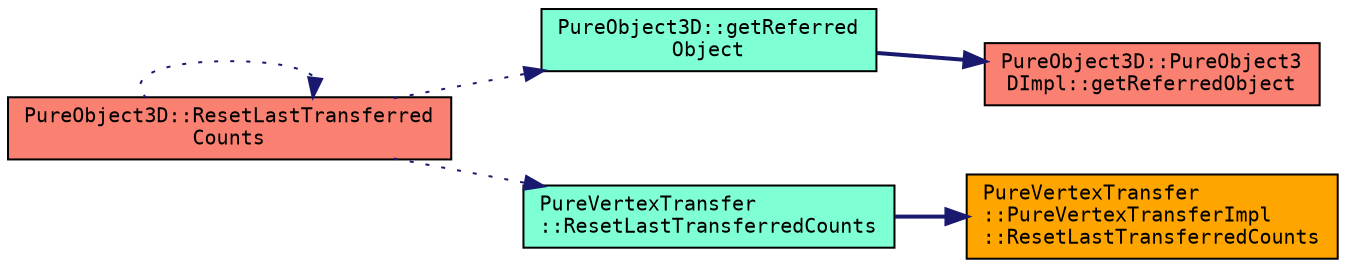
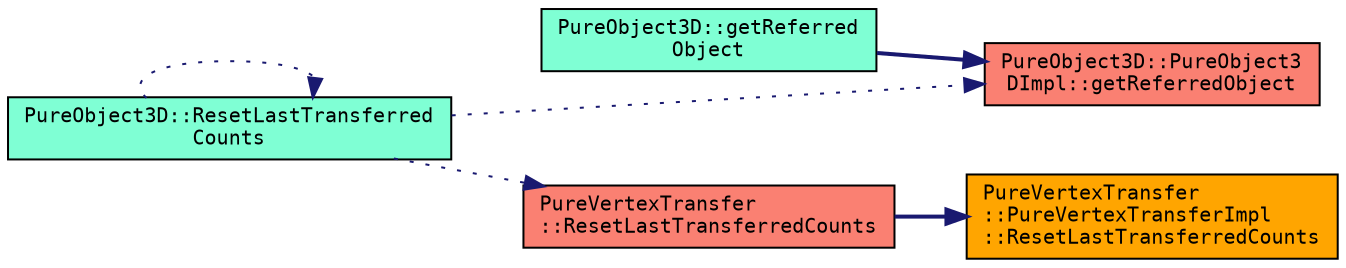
edge "PureObject3D::ResetLastTransferred Counts" -> "PureObject3D::getReferred Object": now "PureObject3D::ResetLastTransferred Counts" -> "PureObject3D::PureObject3 DImpl::getReferredObject"
node "PureObject3D::ResetLastTransferred Counts": fillcolor salmon -> aquamarine
node "PureVertexTransfer ::ResetLastTransferredCounts": fillcolor aquamarine -> salmon
